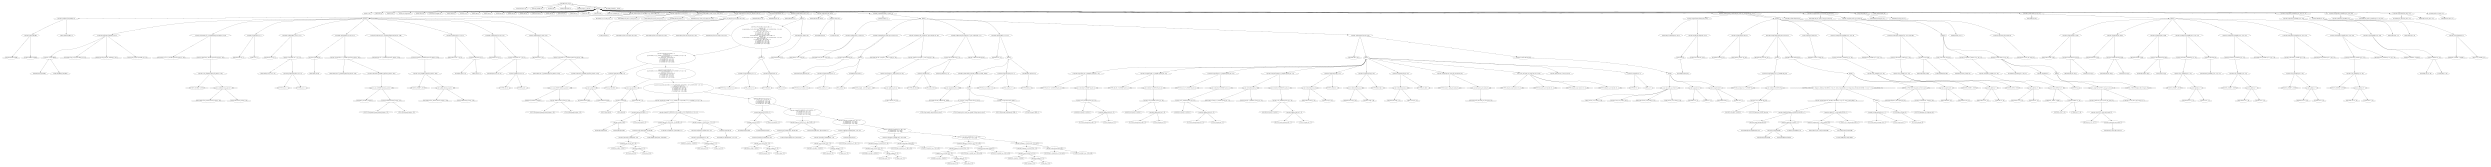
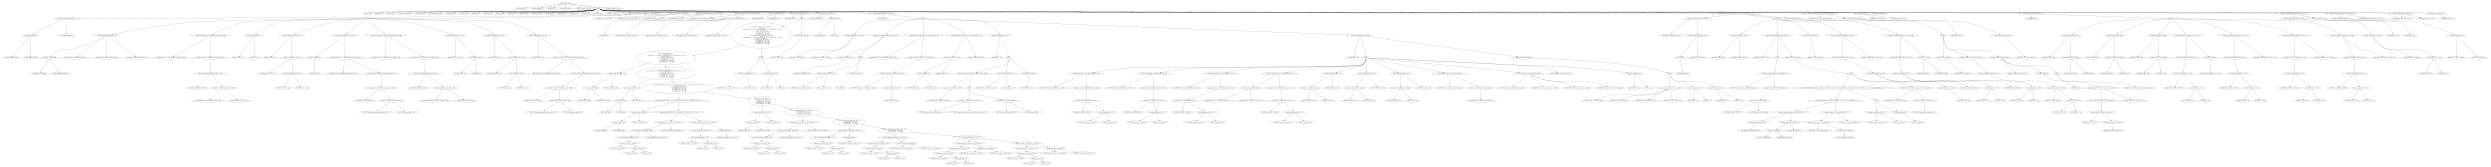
node "(IDENTIFIER,v8,v8 = v27)": removed
